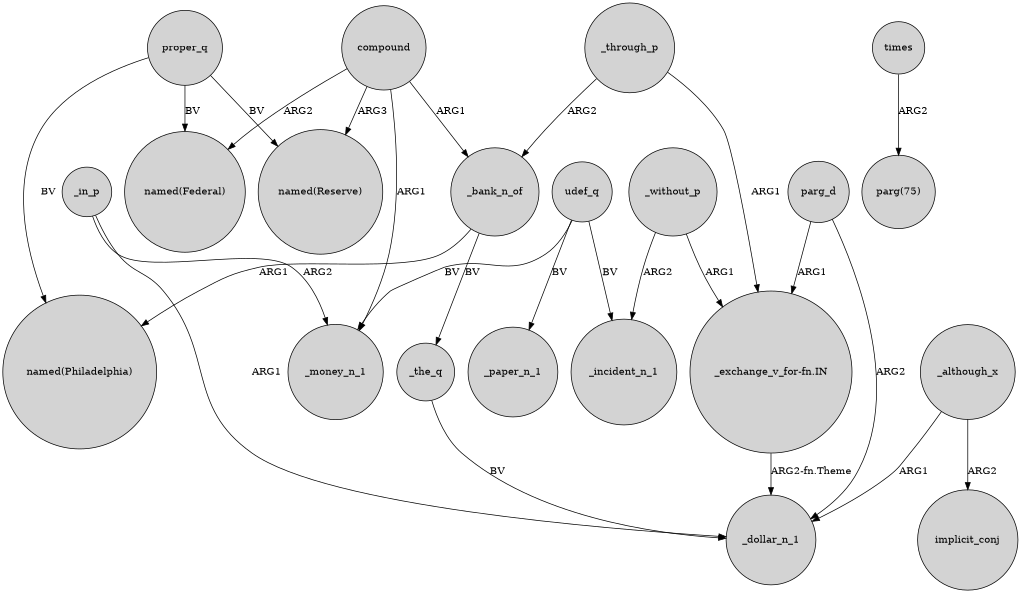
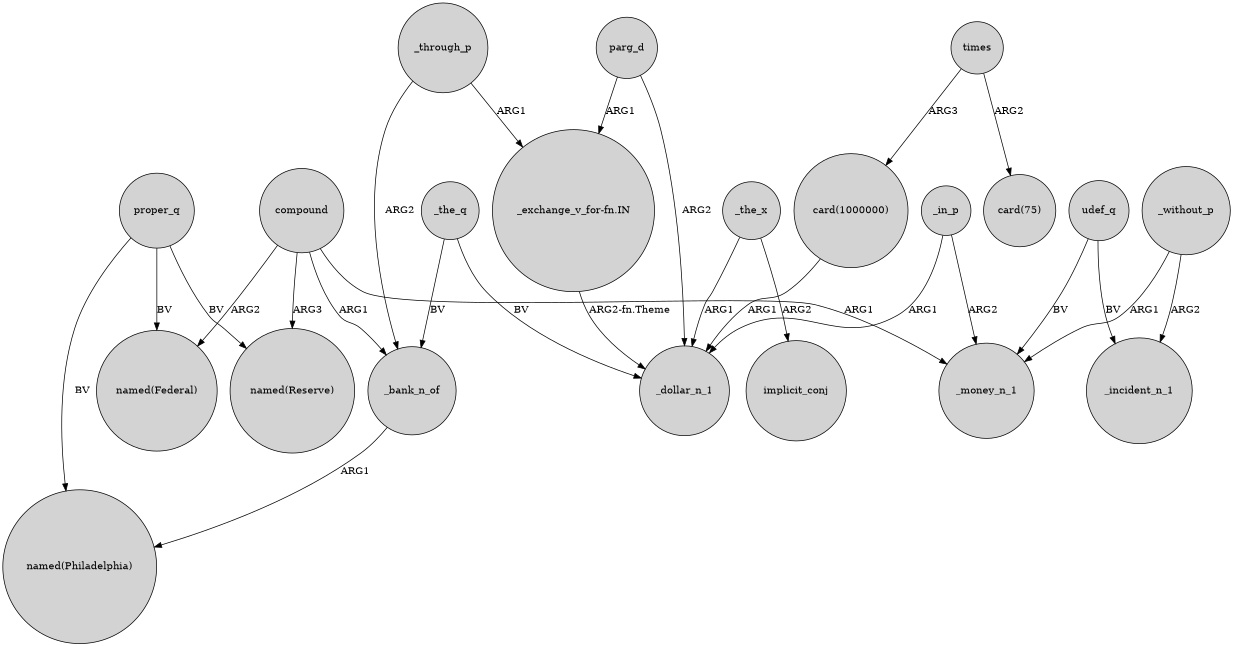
node "parg(75)": label "parg(75)" -> "card(75)"
node "card(1000000)": added
edge "_without_p" -> "_exchange_v_for-fn.IN": now "_without_p" -> "_money_n_1"
edge "_bank_n_of" -> "_the_q": reversed
node "_paper_n_1": removed
node "_although_x": label "_although_x" -> "_the_x"
